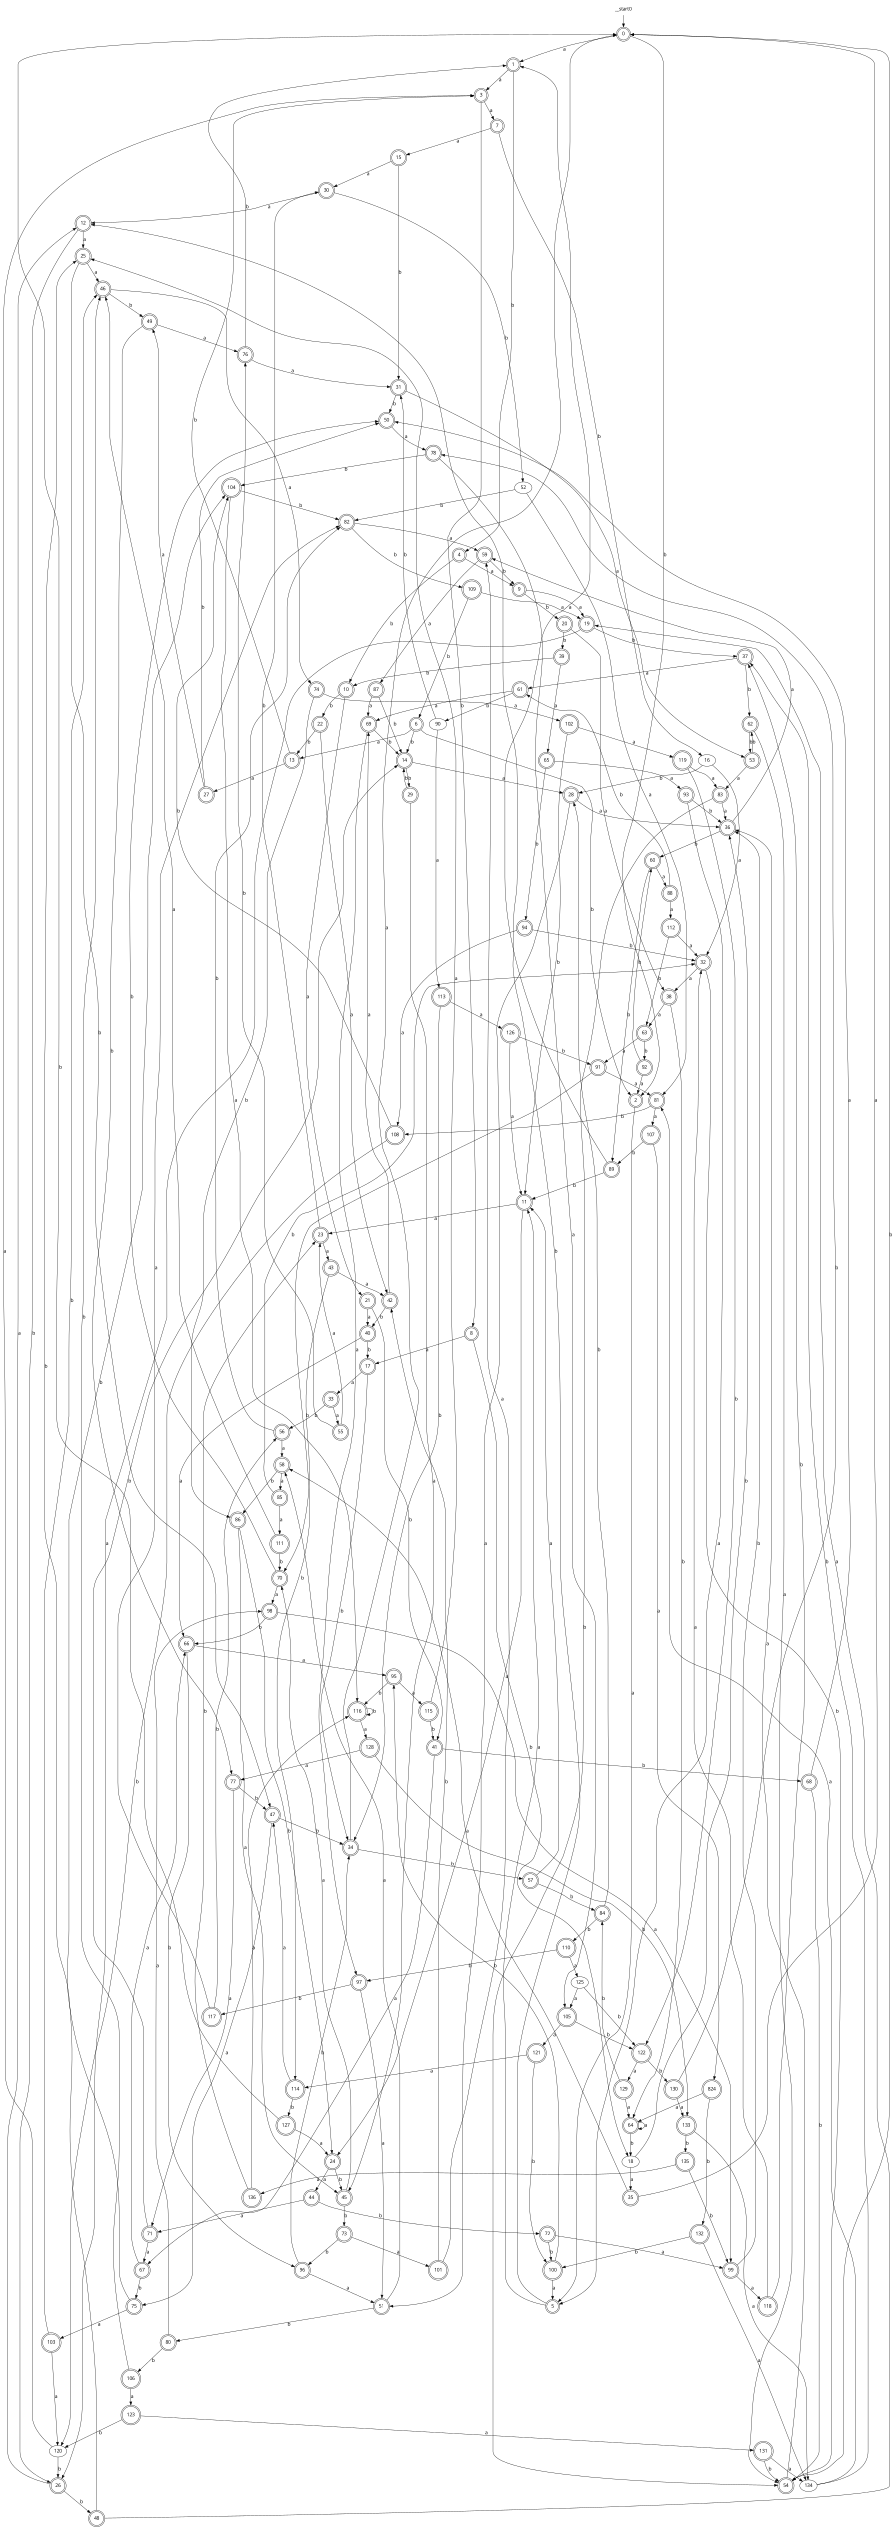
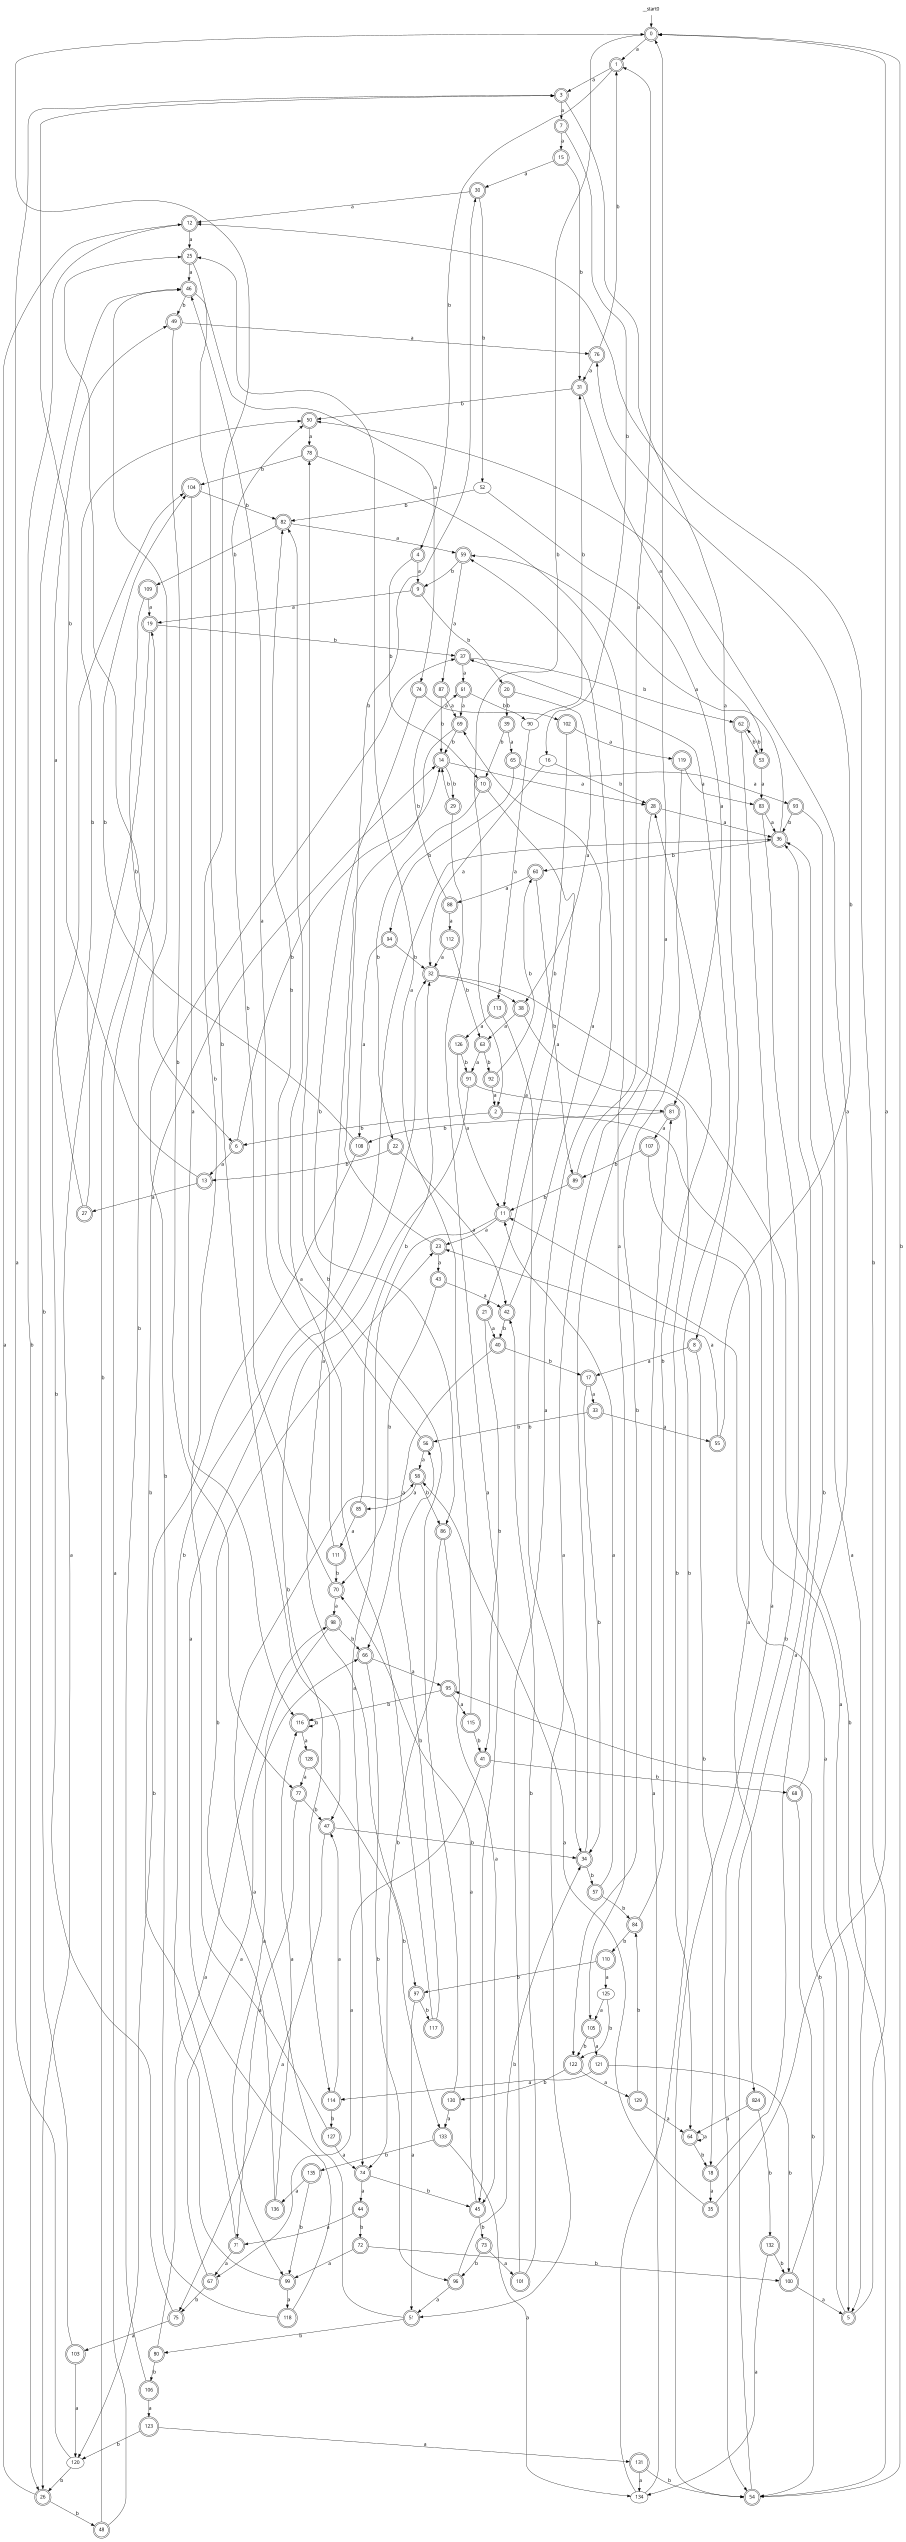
edge "3" -> "8": label "b" -> "a"
edge "6" -> "2": reversed
node "18": shape ellipse -> doublecircle
